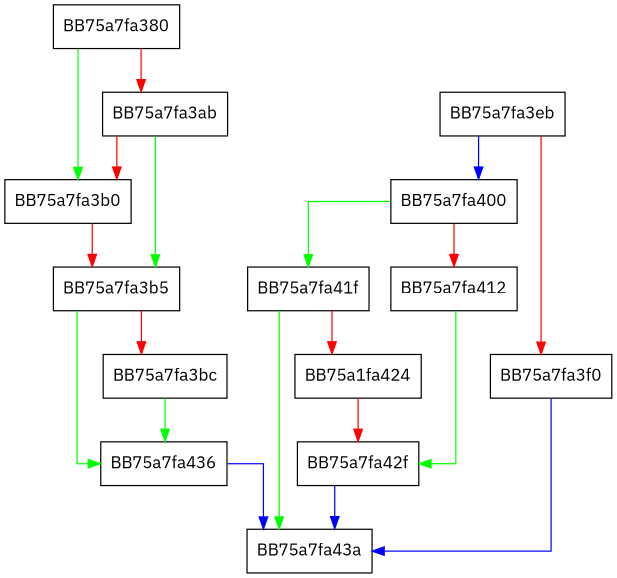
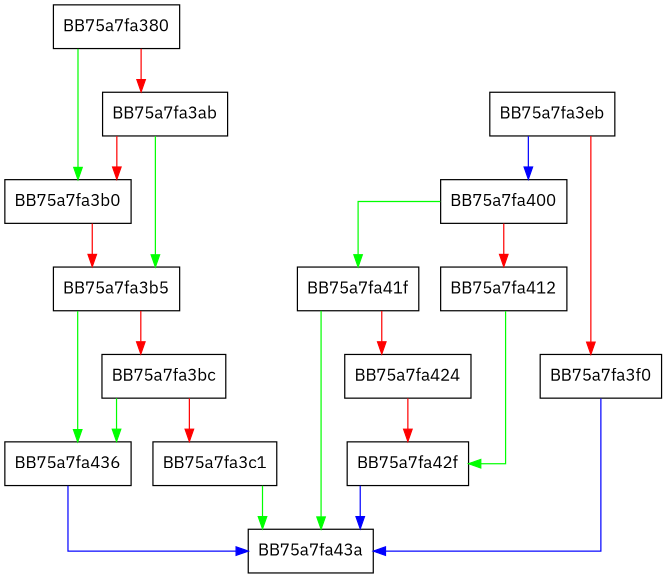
node "BB75a1fa424": label "BB75a1fa424" -> "BB75a7fa424"
node "BB75a7fa3c1": added
